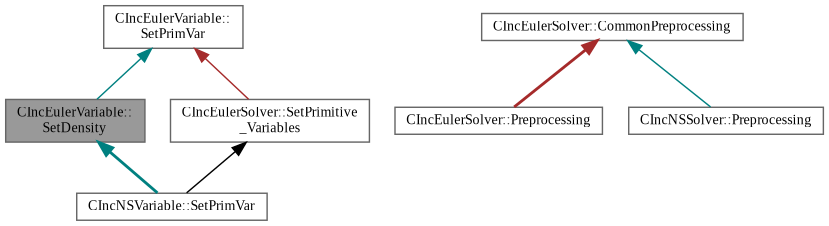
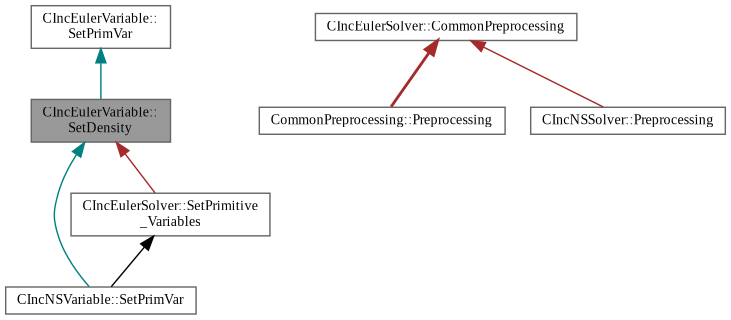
edge "CIncNSSolver::Preprocessing" -> "CIncEulerSolver::CommonPreprocessing": color teal -> brown
edge "CIncEulerSolver::SetPrimitive _Variables" -> "CIncEulerVariable:: SetPrimVar": now "CIncEulerSolver::SetPrimitive _Variables" -> "CIncEulerVariable:: SetDensity"
node "CIncEulerSolver::Preprocessing": label "CIncEulerSolver::Preprocessing" -> "CommonPreprocessing::Preprocessing"
edge "CIncNSVariable::SetPrimVar" -> "CIncEulerVariable:: SetDensity": style bold -> solid
